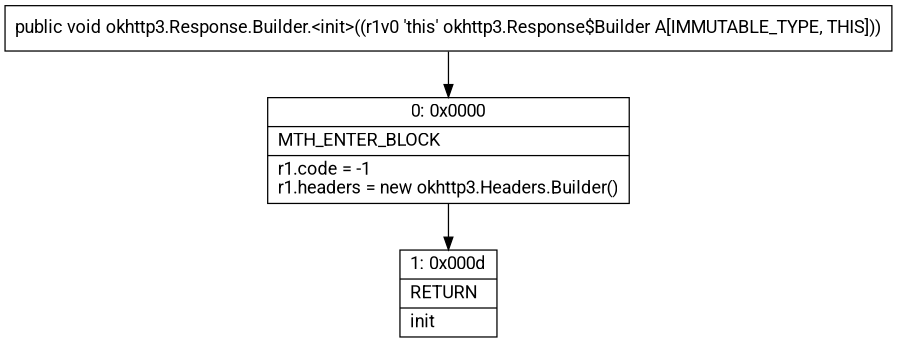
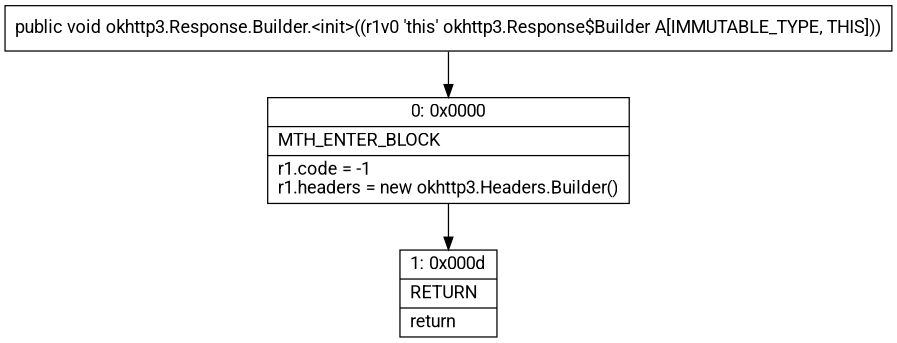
node "1: 0x000d": text "init" -> "return"
